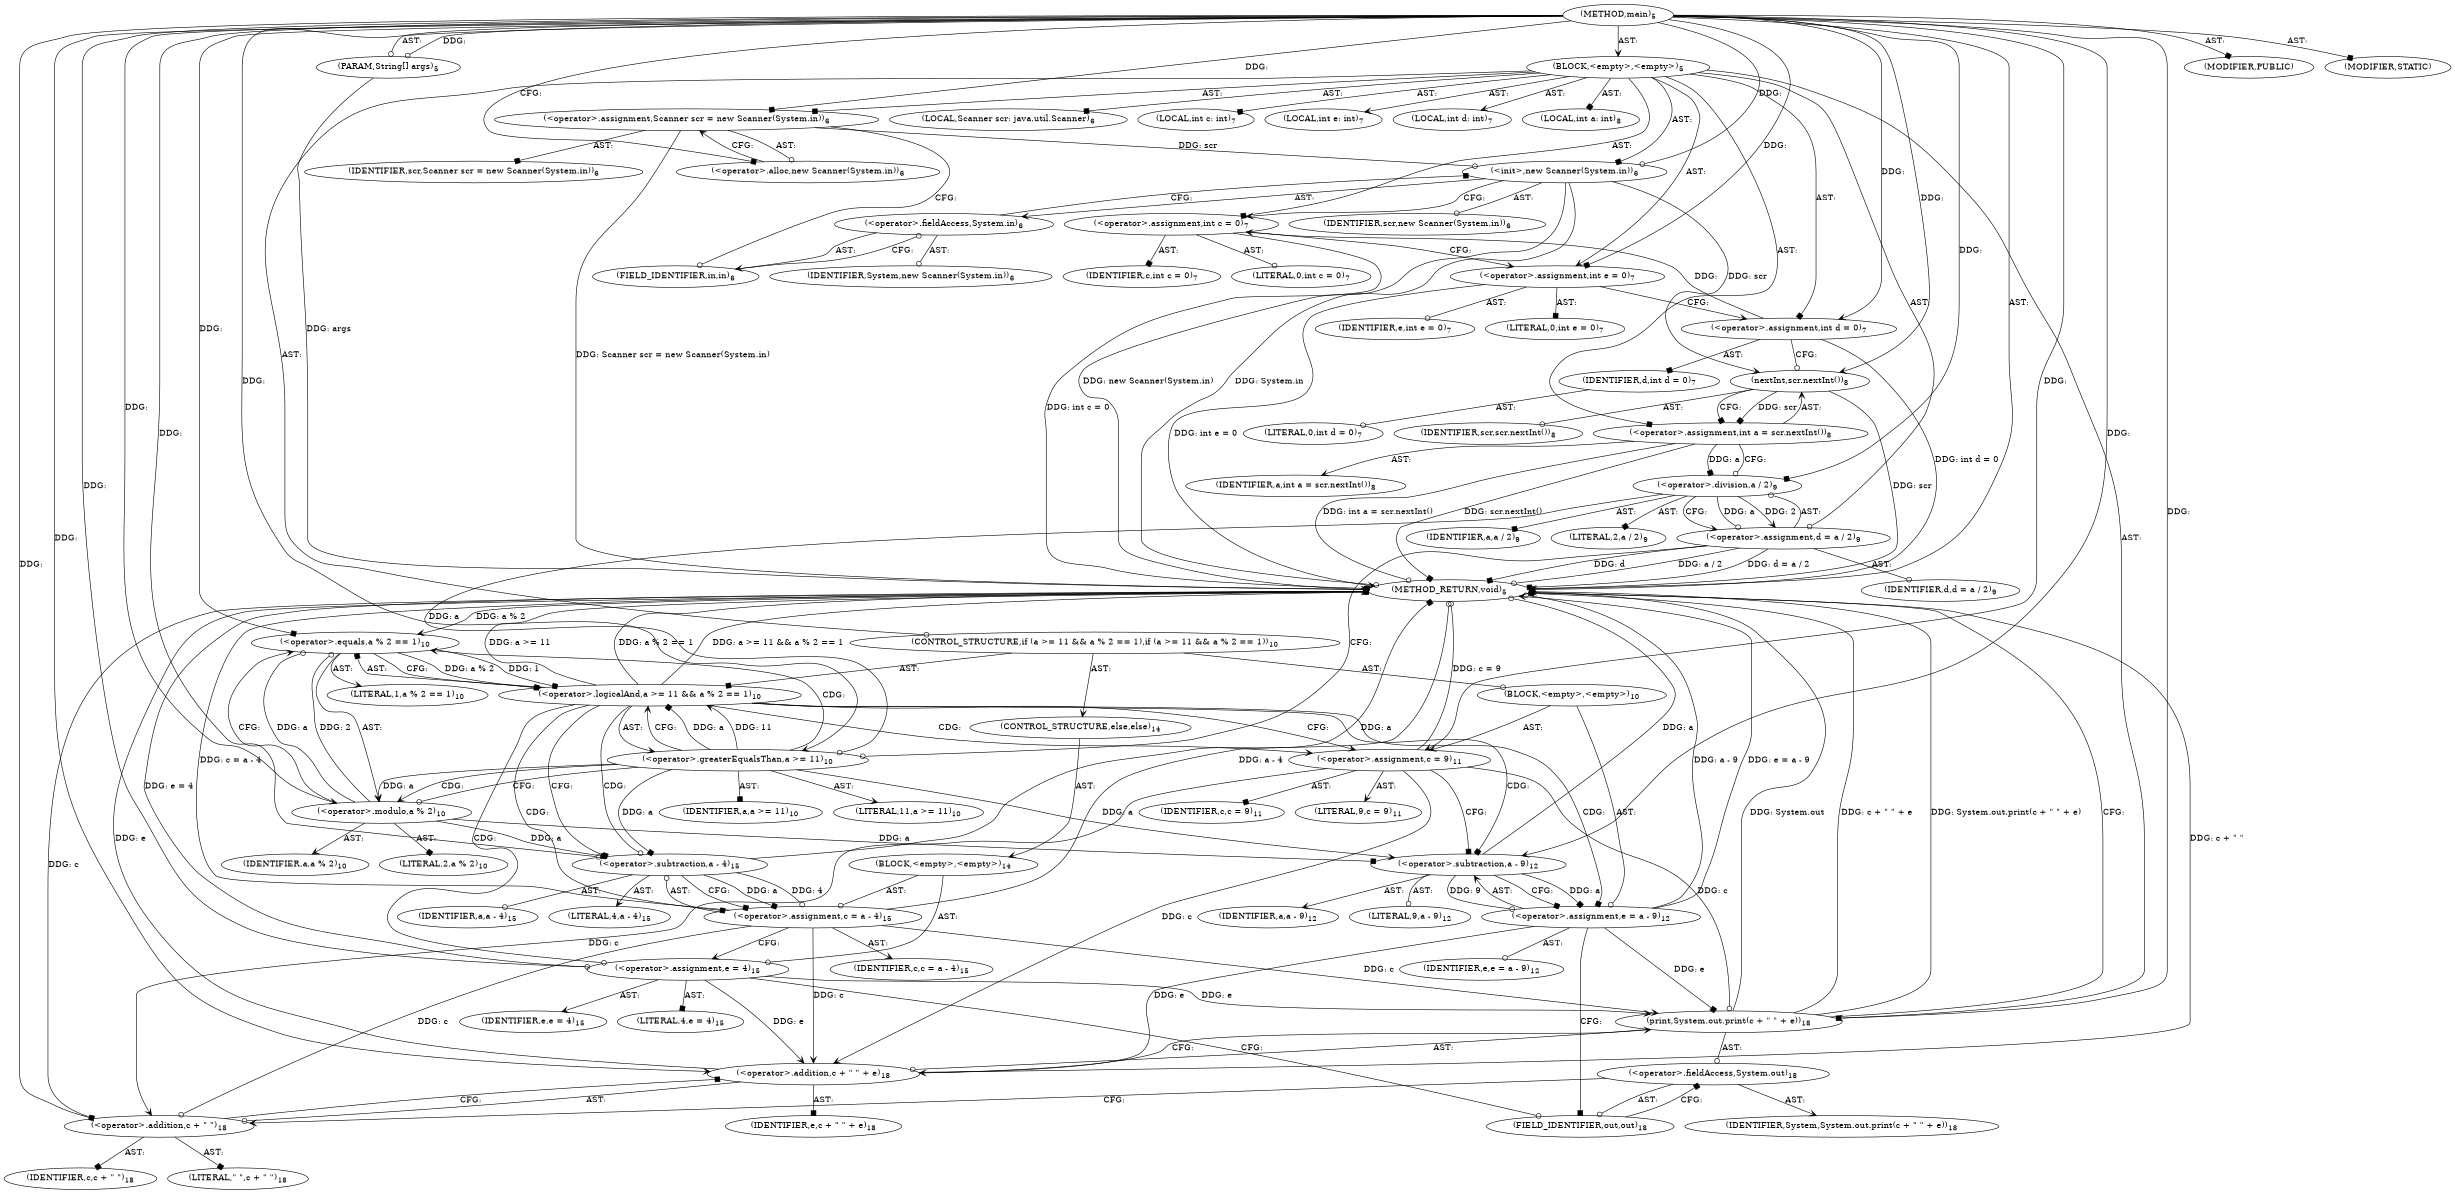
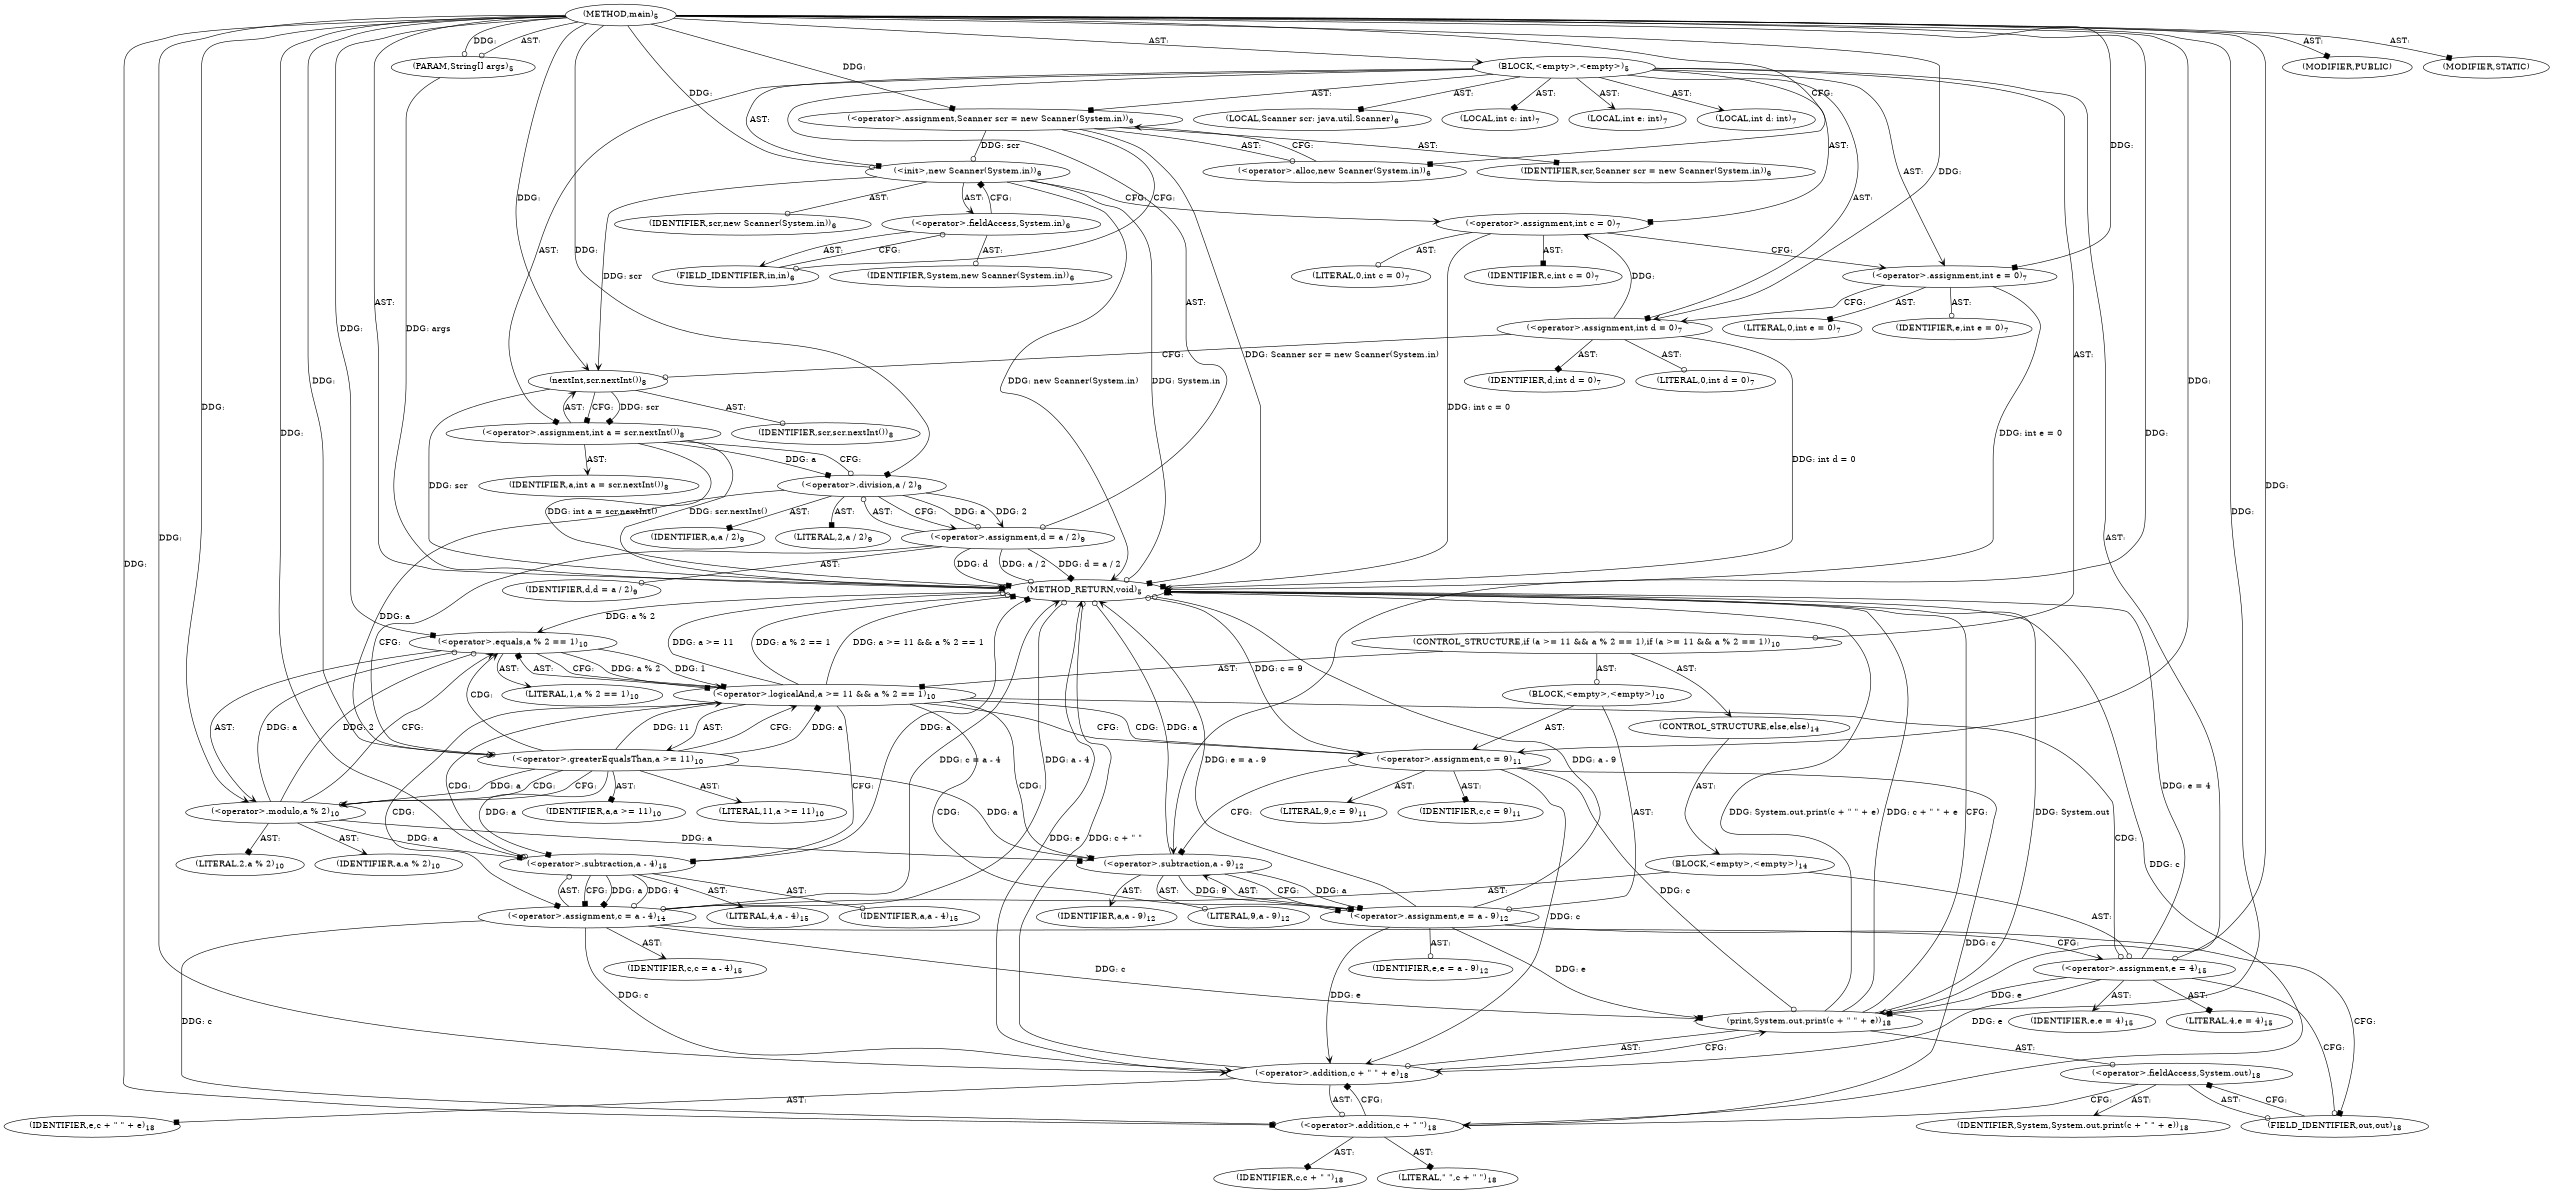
node "(LOCAL,int a: int)": removed
edge "(IDENTIFIER,d,int d = 0)" -> "(LITERAL,0,int d = 0)": now "(<operator>.assignment,int d = 0)" -> "(LITERAL,0,int d = 0)"
node "(<operator>.assignment,c = a - 4)": text "15" -> "14"
